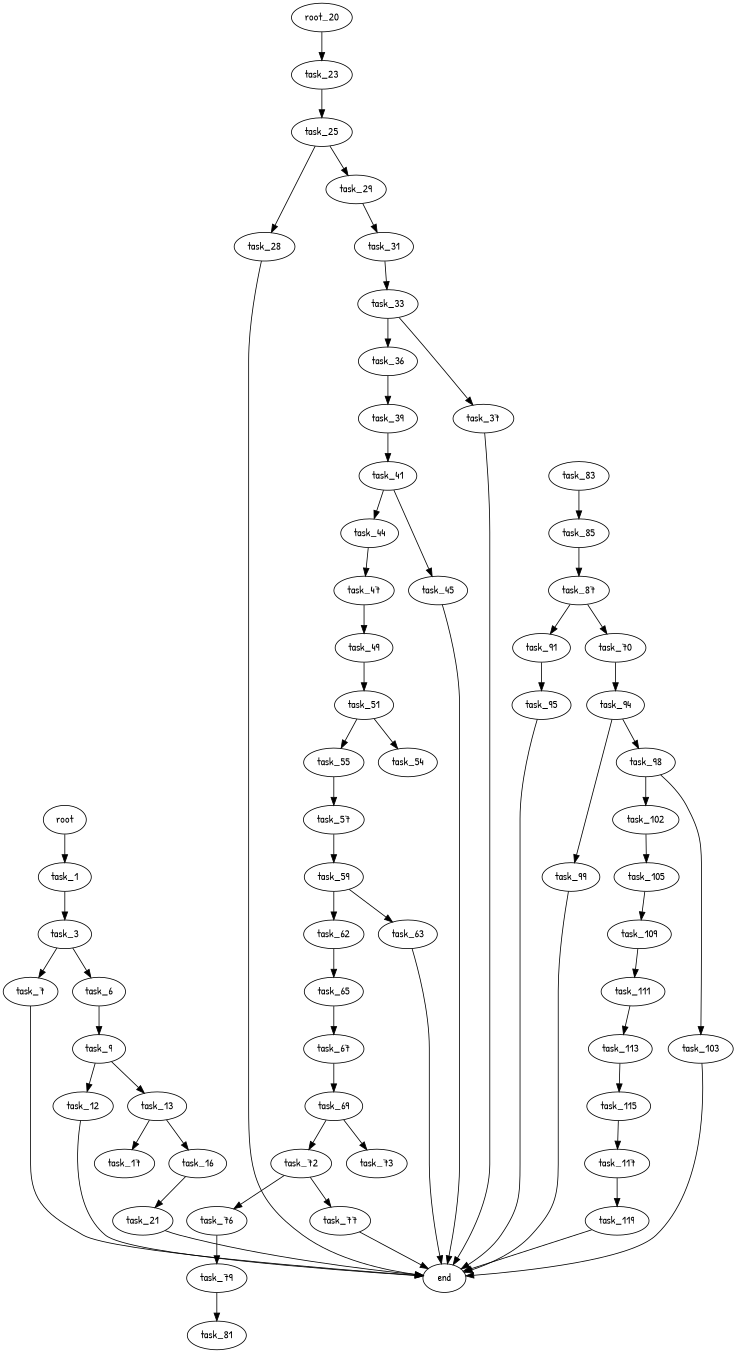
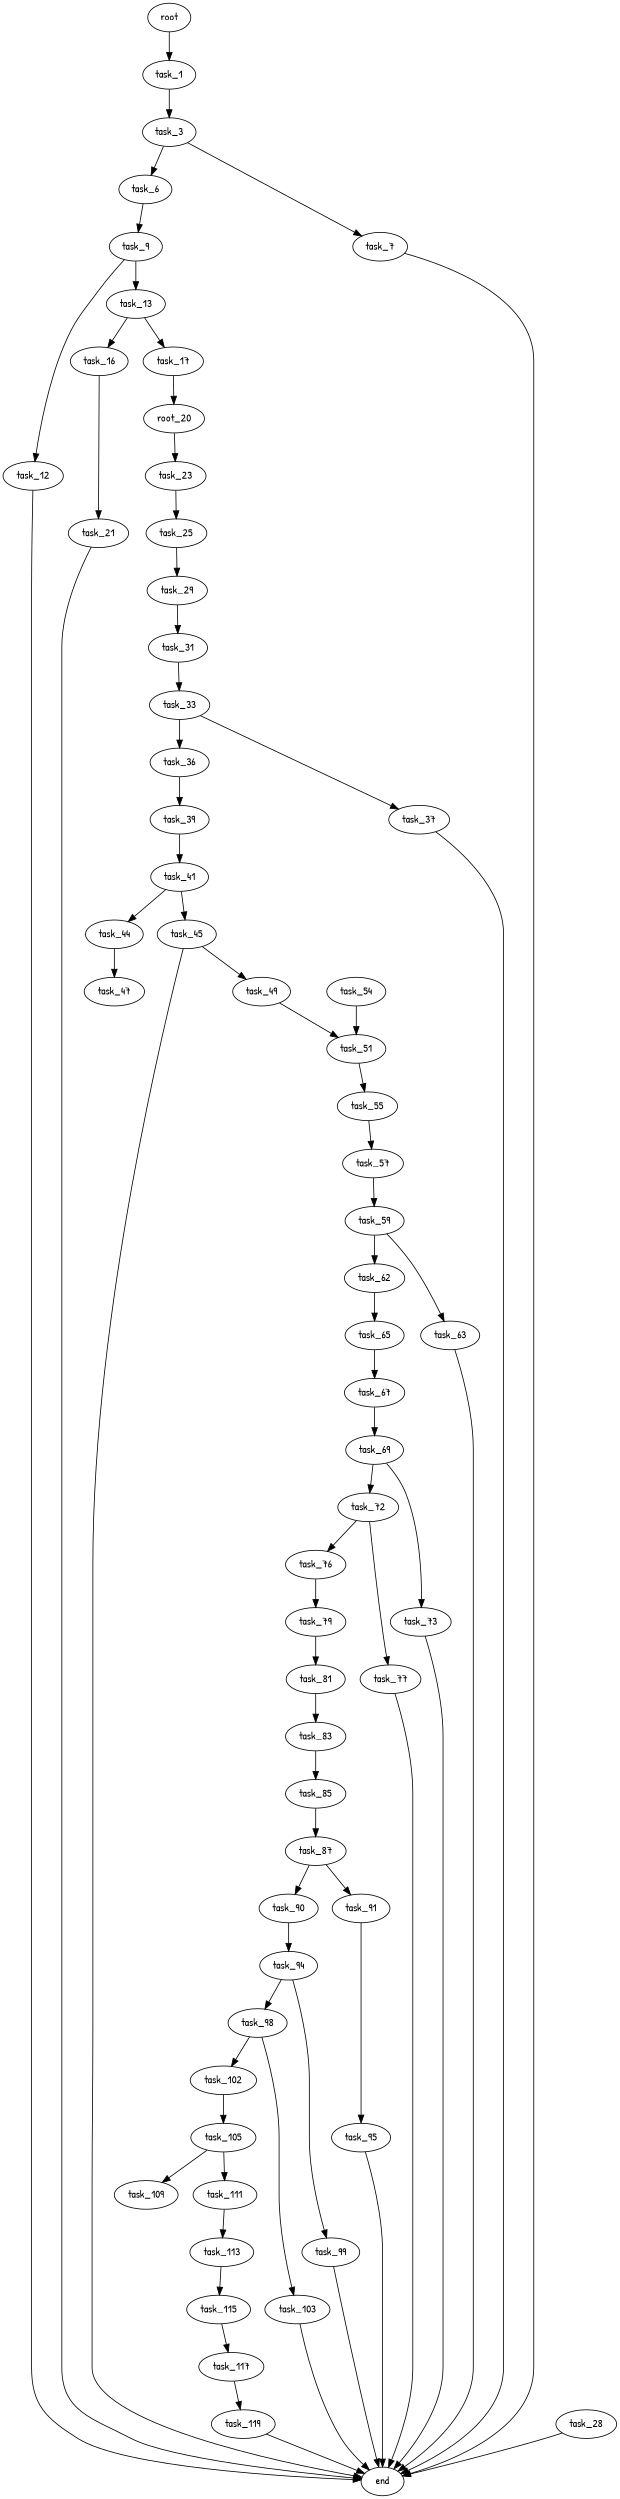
edge "task_25" -> "task_28": removed
edge "task_17" -> "root_20": added
edge "task_47" -> "task_49": now "task_45" -> "task_49"
node "task_70": label "task_70" -> "task_90"
edge "task_51" -> "task_54": reversed
edge "task_109" -> "task_111": now "task_105" -> "task_111"
edge "task_81" -> "task_83": added
edge "task_73" -> "end": added
